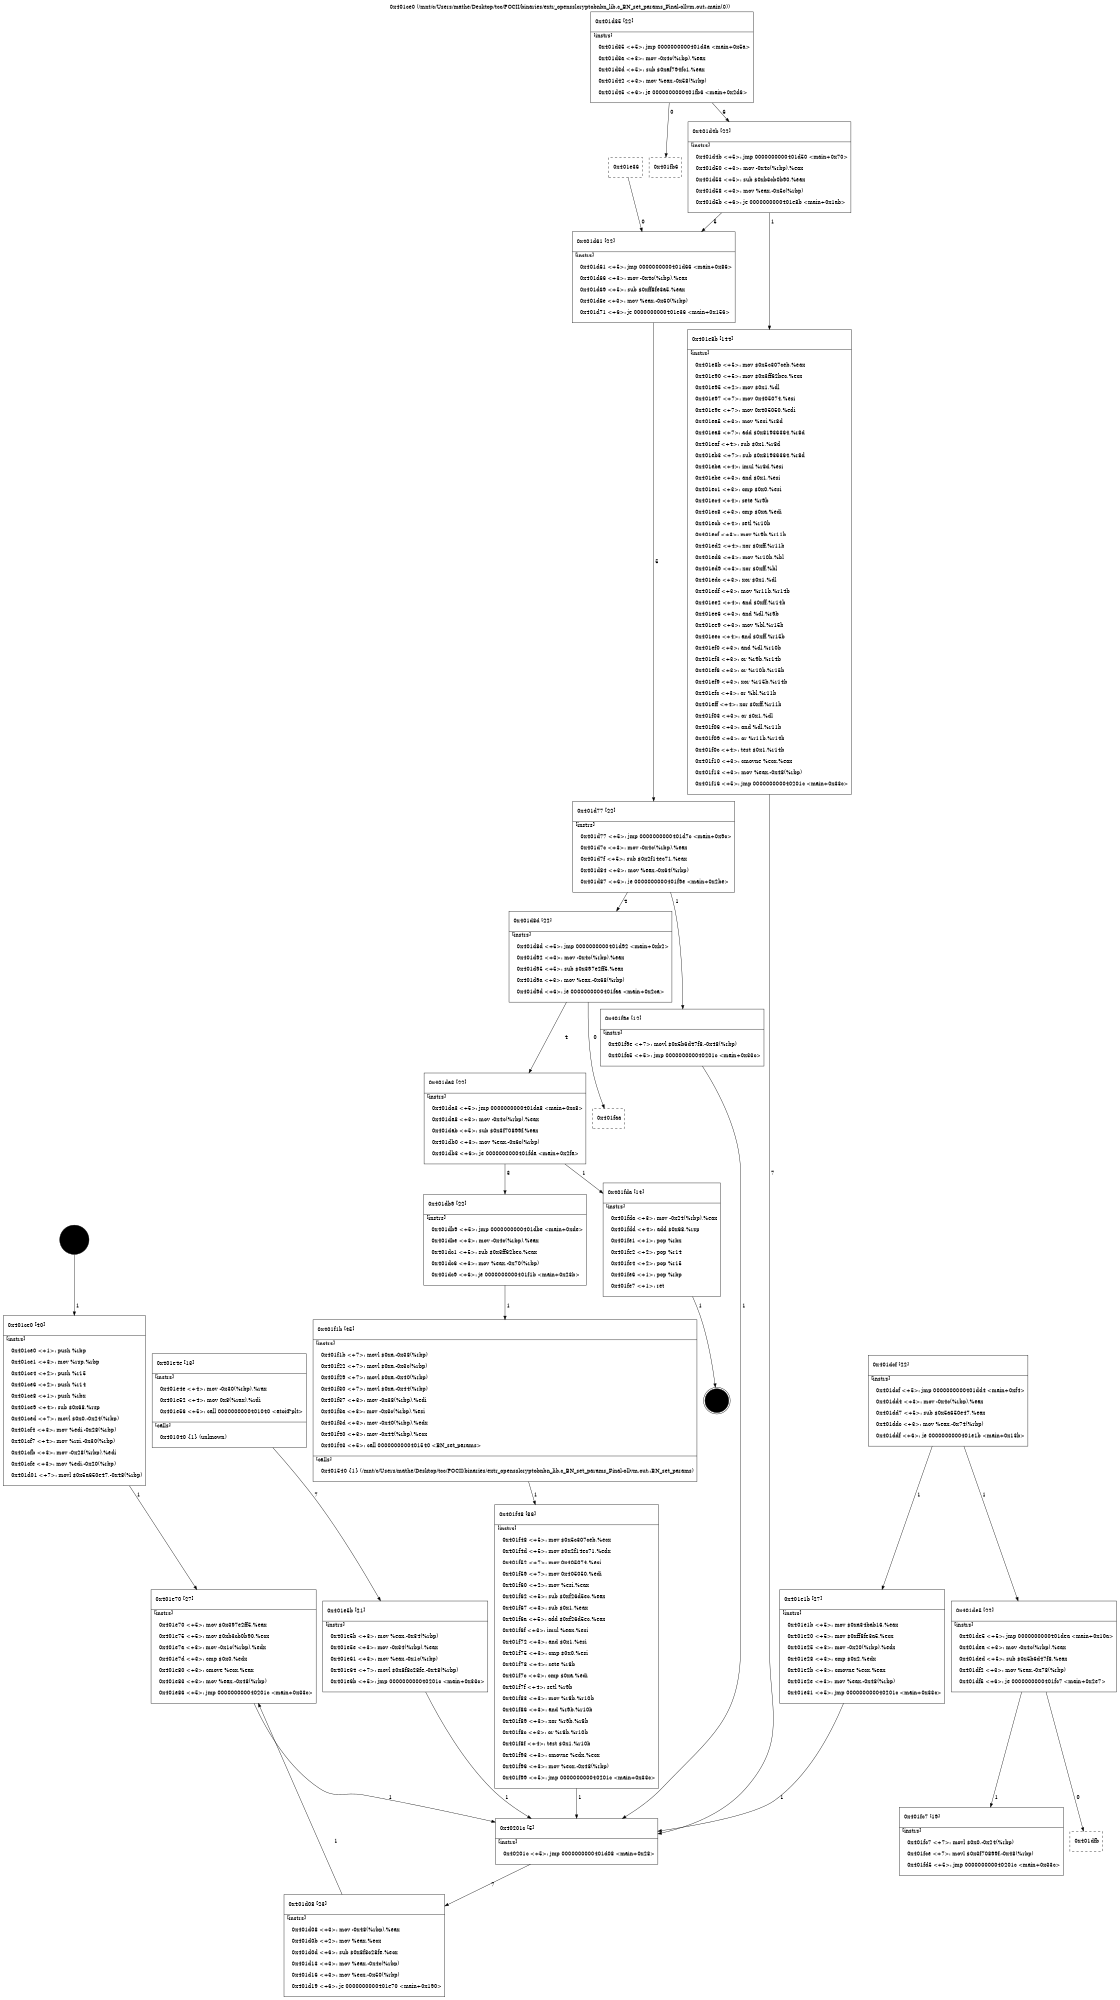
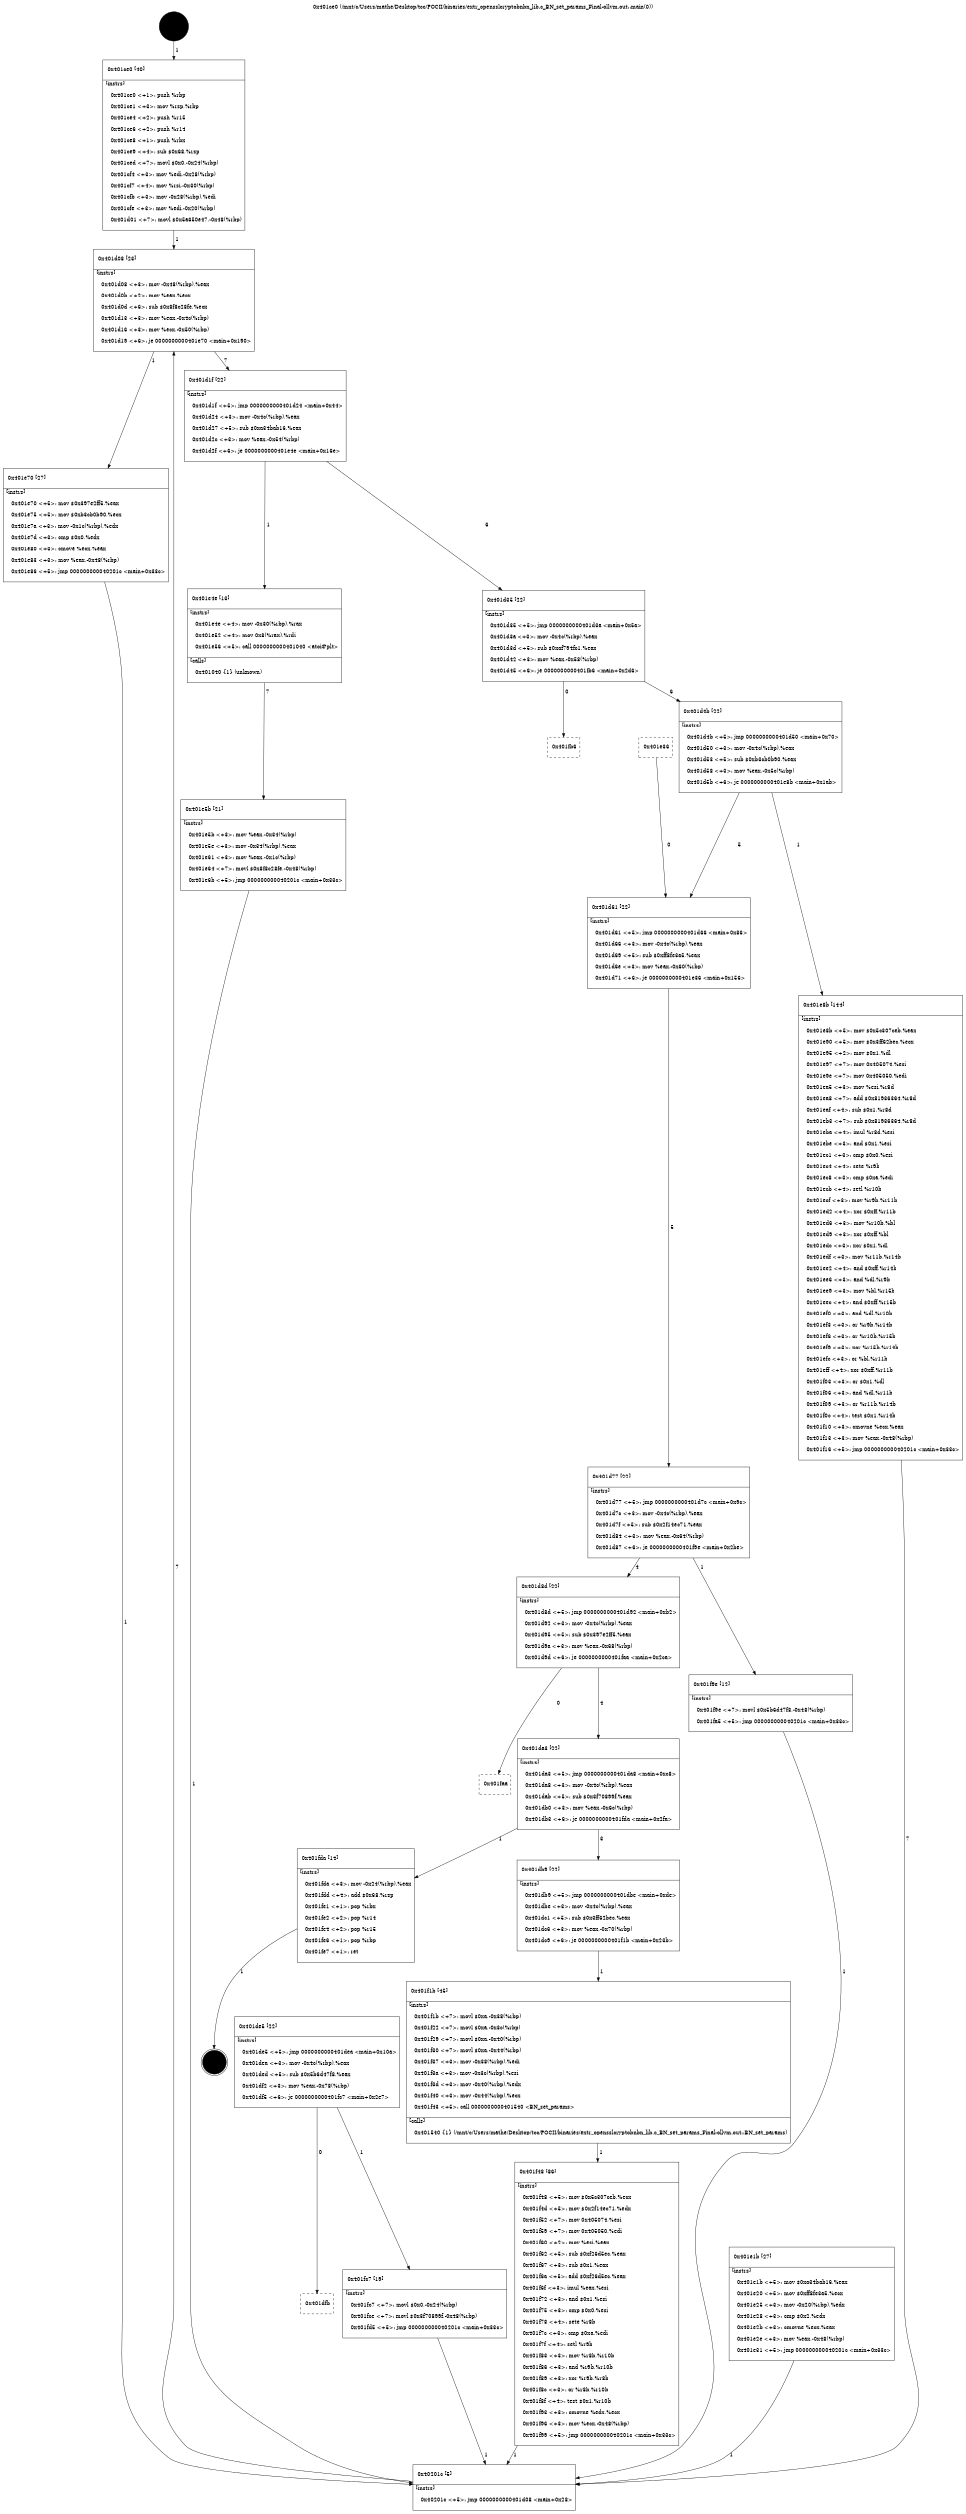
node "0x401d1f [22]": added
node "0x401dcf [22]": removed
edge "0x401ce0 [40]" -> "0x401e70 [27]": now "0x401ce0 [40]" -> "0x401d08 [23]"
edge "0x401fc7 [19]" -> "0x40201c [5]": added, label "1"
